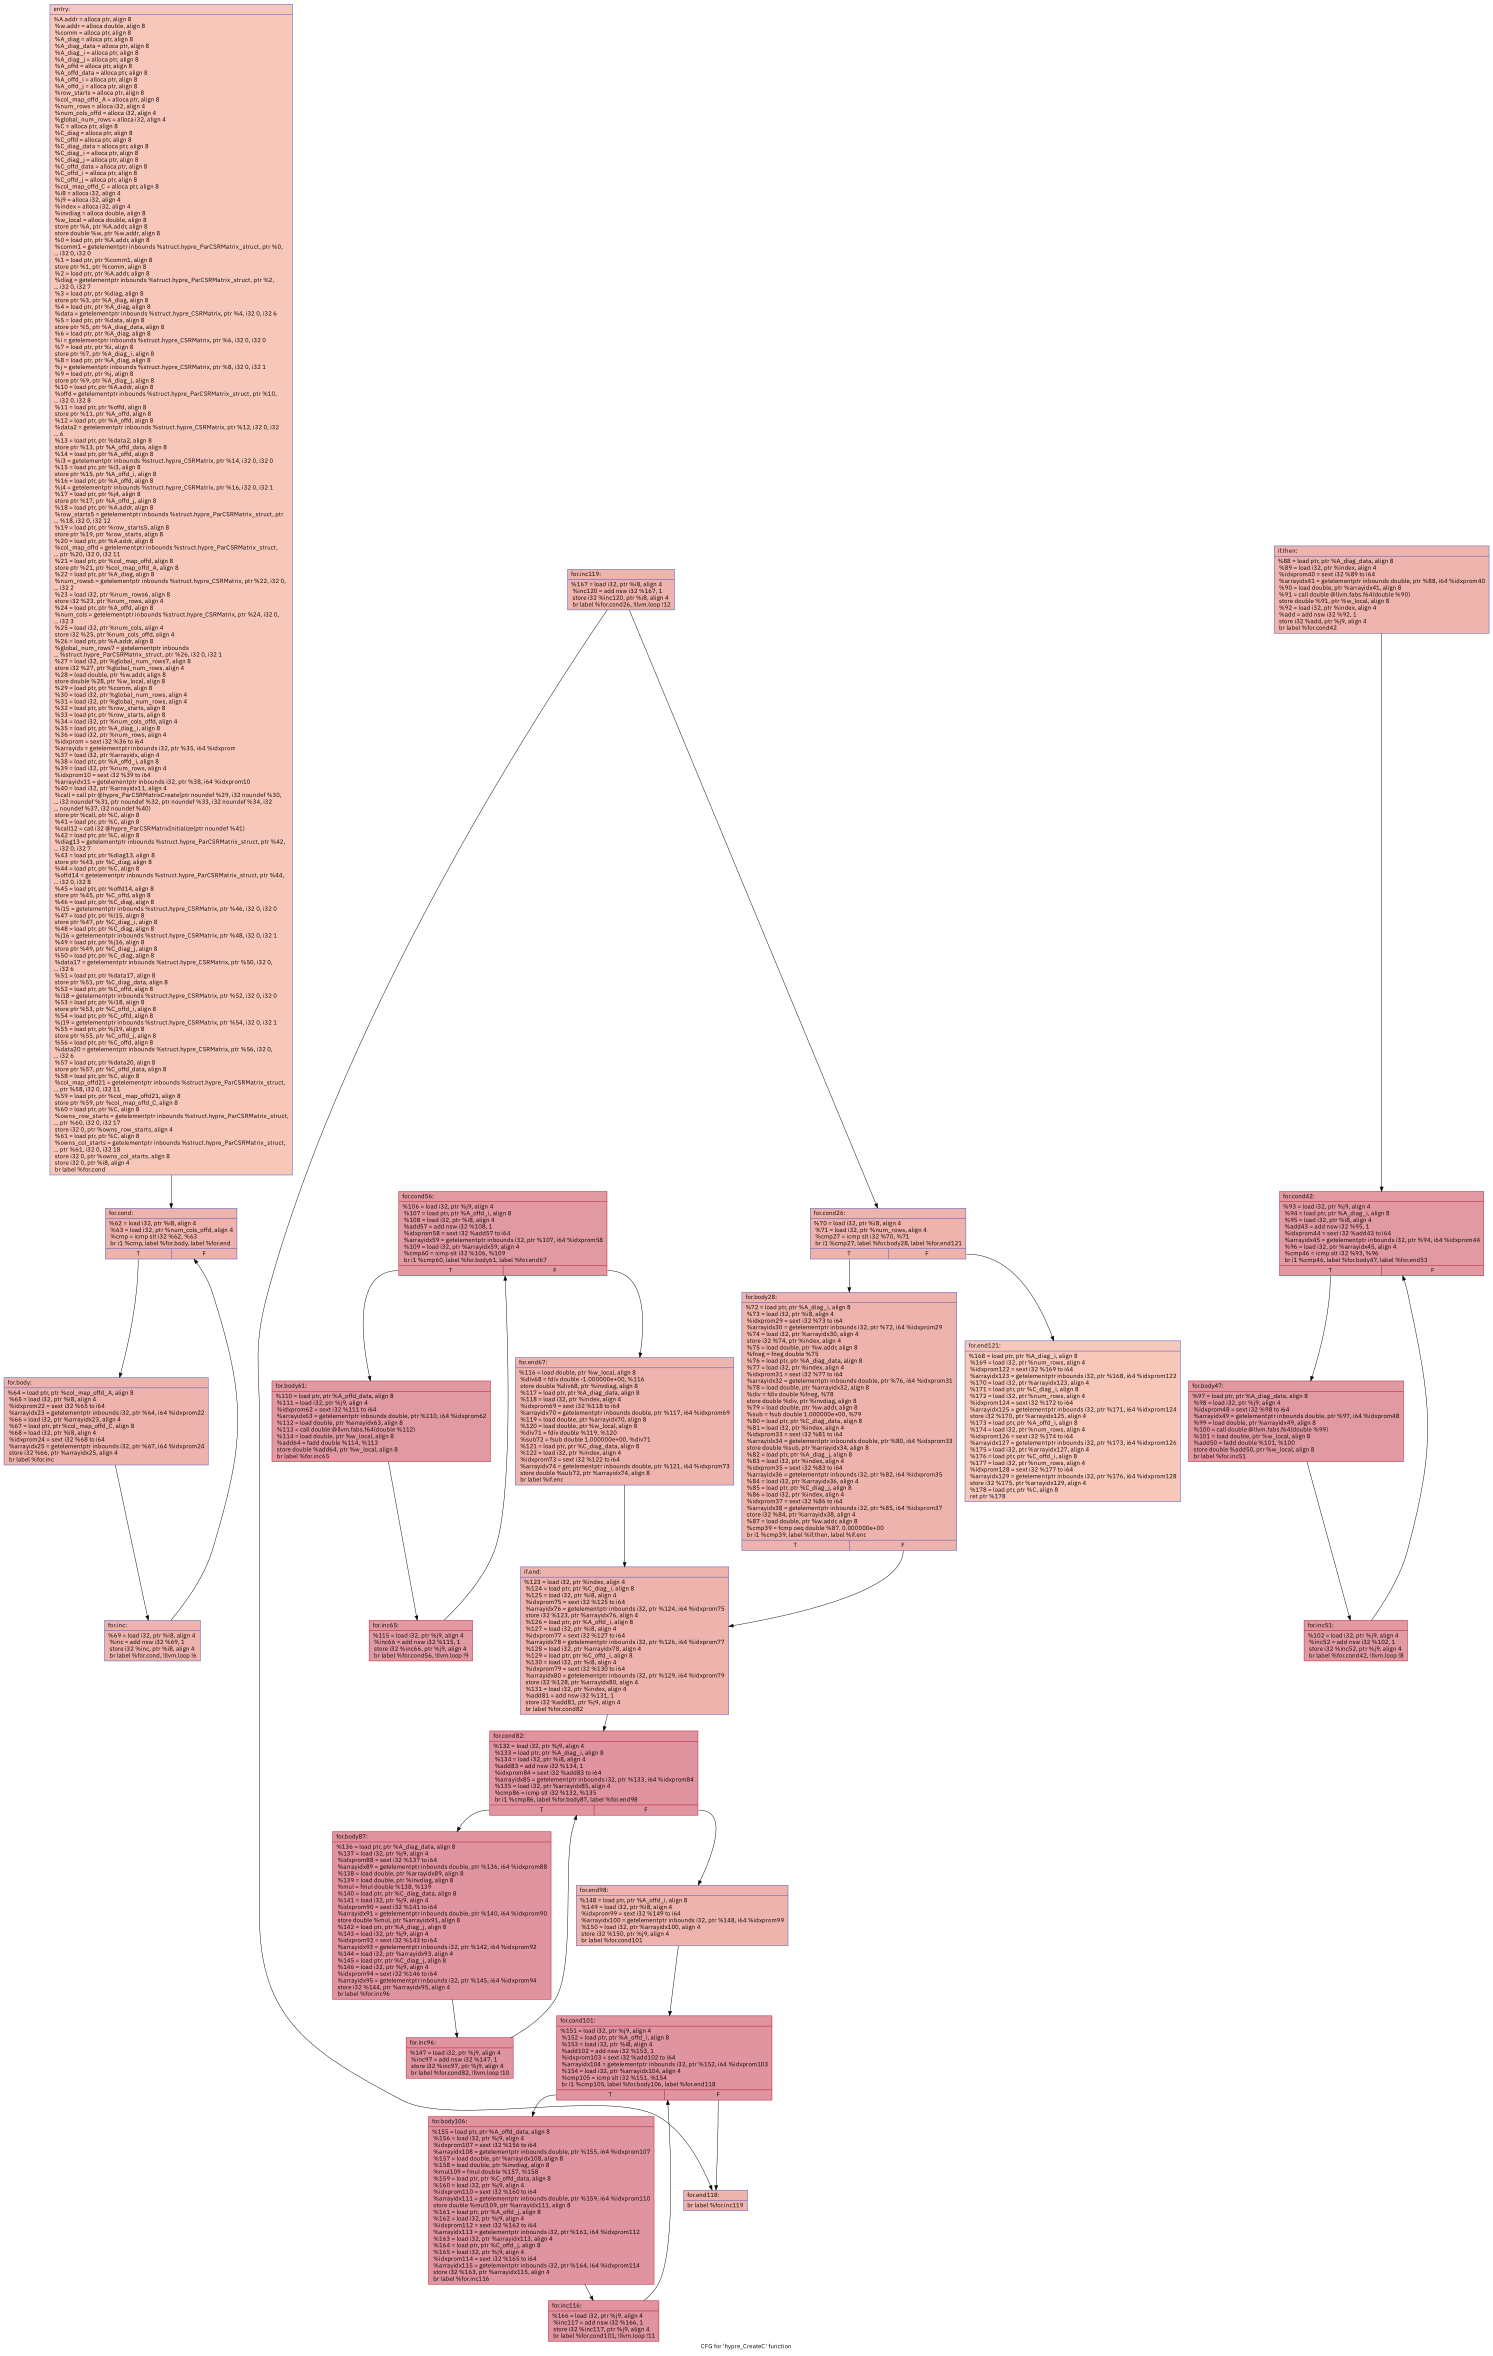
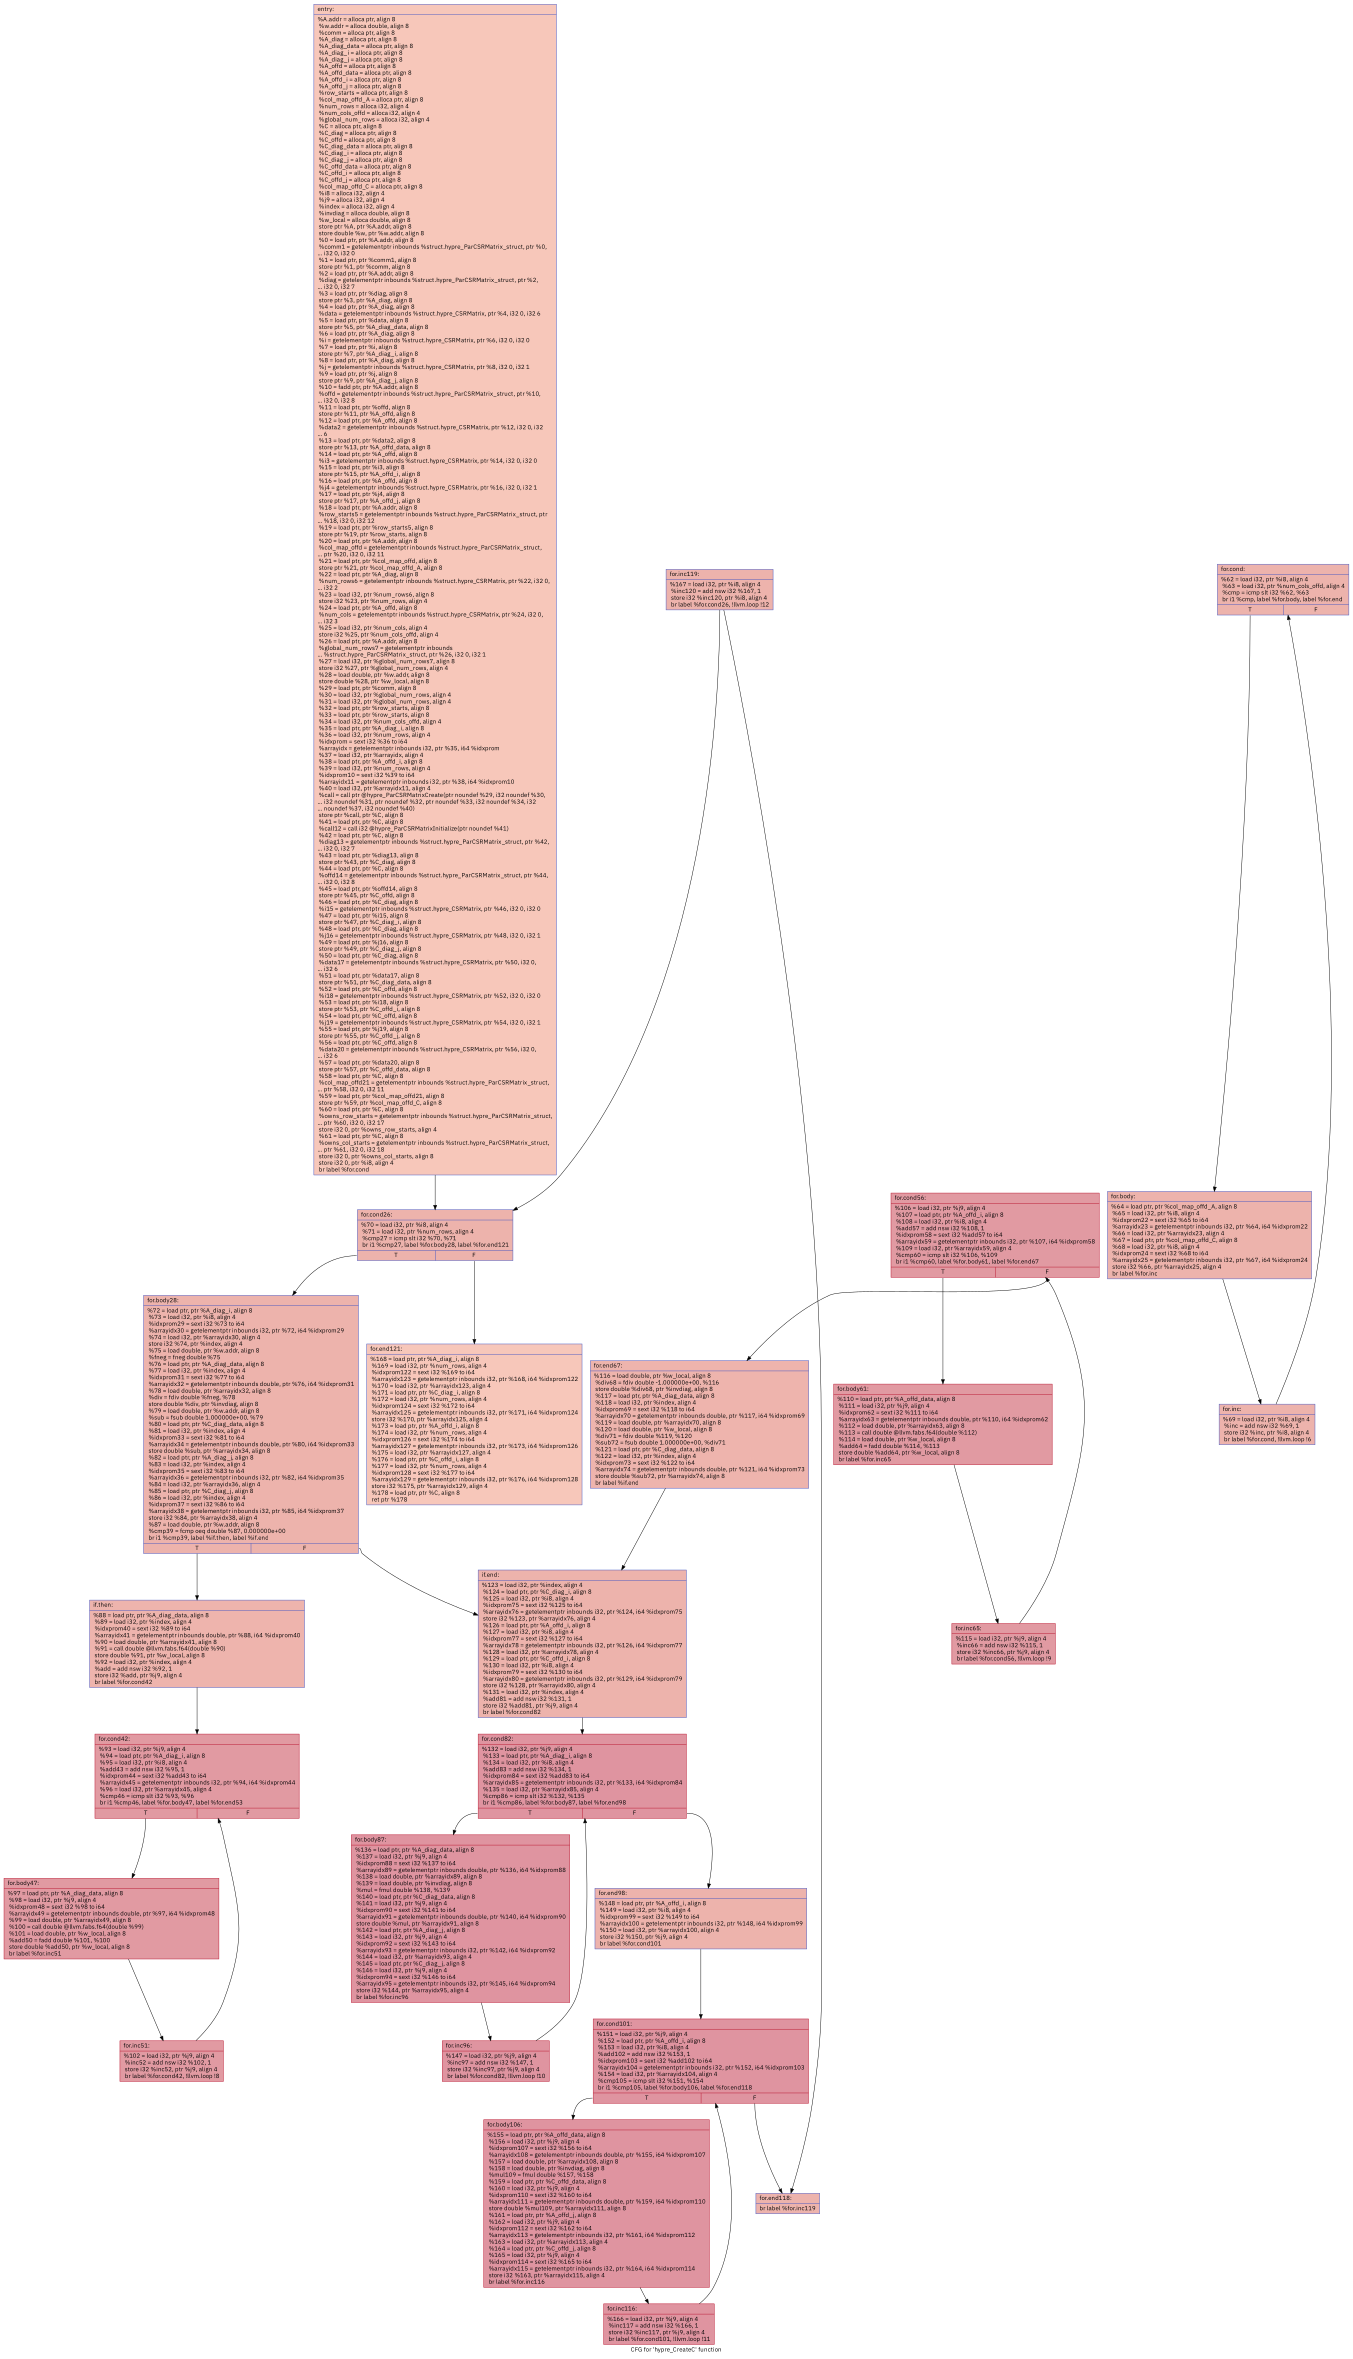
node "entry:": text "%10 = load ptr, ptr %A.addr, align 8" -> "%10 = fadd ptr, ptr %A.addr, align 8"
edge "entry:" -> "for.cond:": now "entry:" -> "for.cond26:"
edge "for.body28:" -> "if.then:": added
